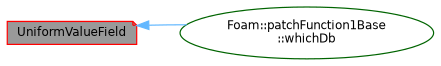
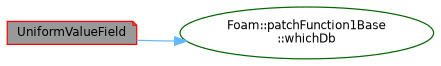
edge "Foam::patchFunction1Base ::whichDb" -> "UniformValueField": reversed
